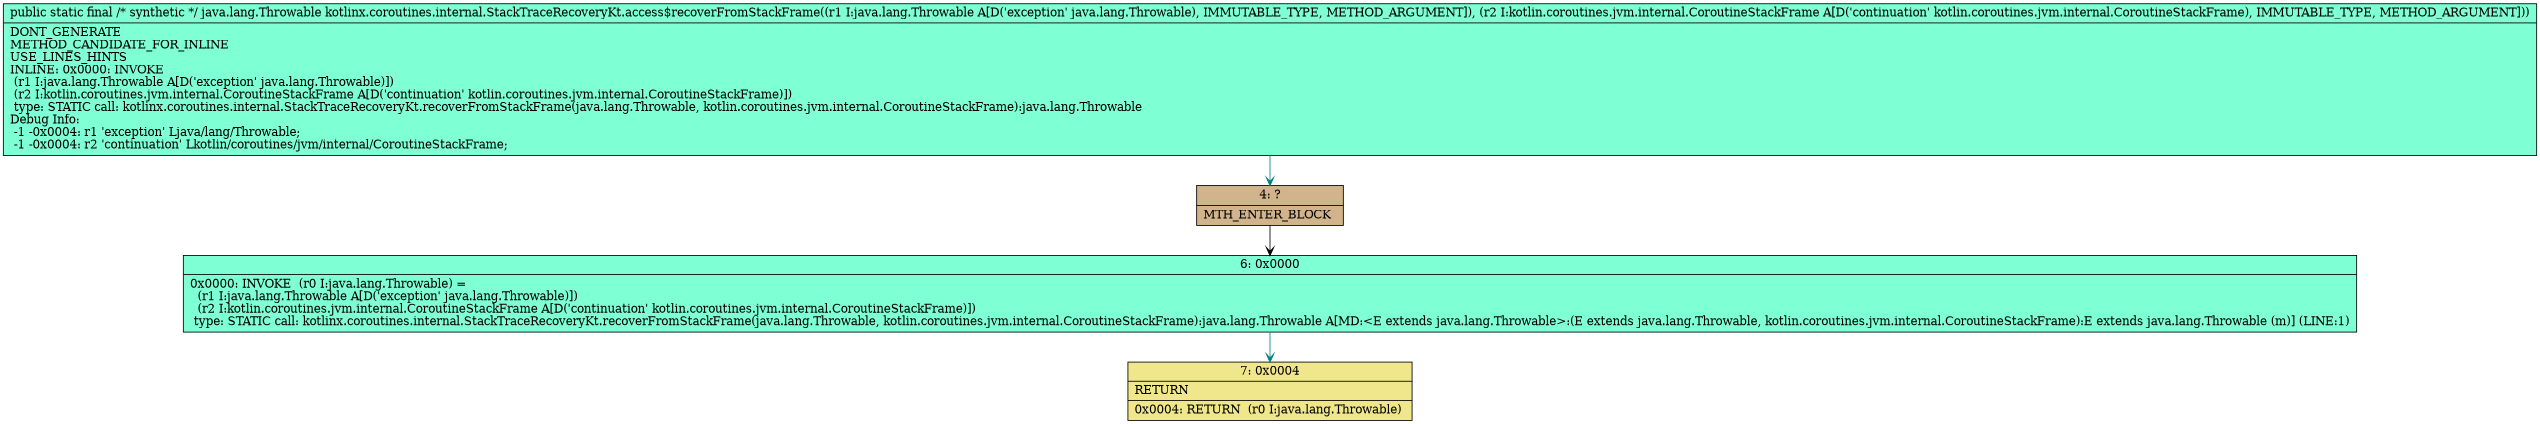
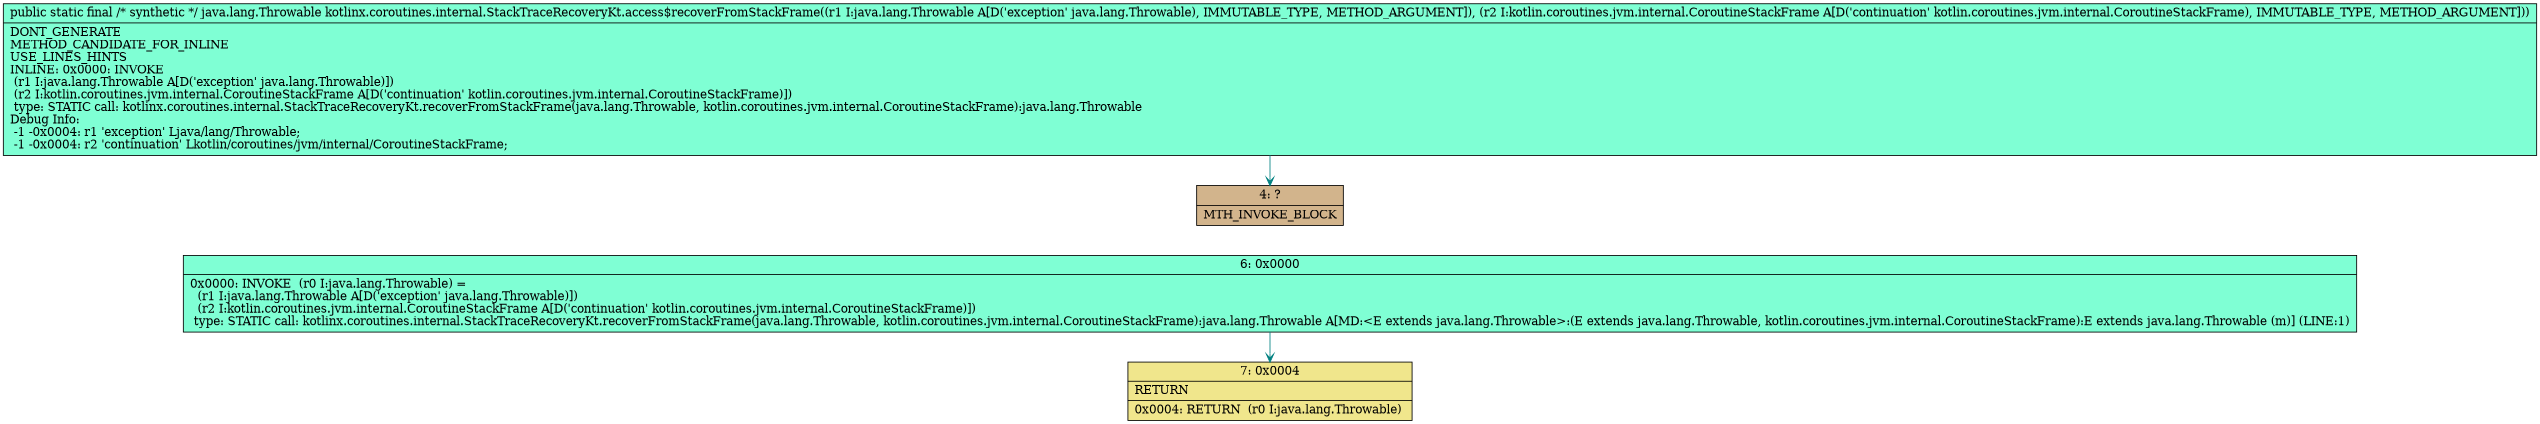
node "4: ?": text "MTH_ENTER_BLOCK" -> "MTH_INVOKE_BLOCK"
edge "4: ?" -> "6: 0x0000": removed
